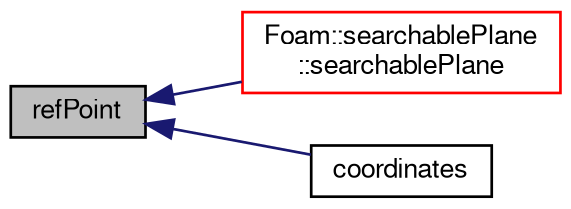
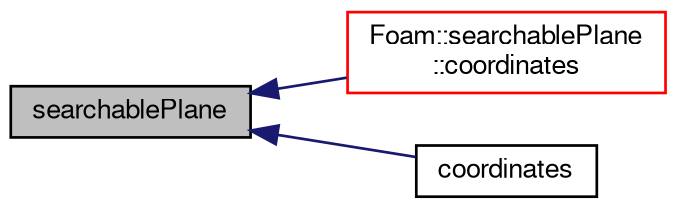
node "Foam::searchablePlane ::searchablePlane": label "Foam::searchablePlane ::searchablePlane" -> "Foam::searchablePlane ::coordinates"
node "refPoint": label "refPoint" -> "searchablePlane"
